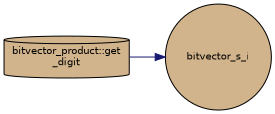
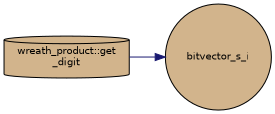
node "bitvector_product::get _digit": label "bitvector_product::get _digit" -> "wreath_product::get _digit"
